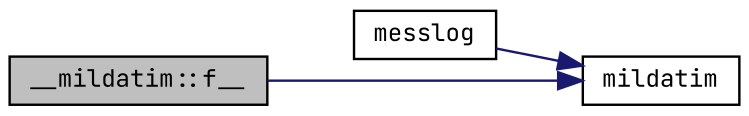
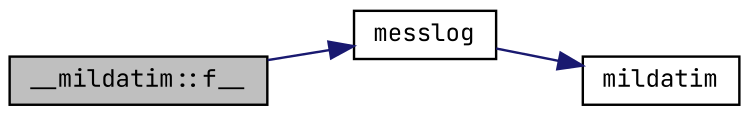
edge "__mildatim::f__" -> "mildatim": now "__mildatim::f__" -> "messlog"
